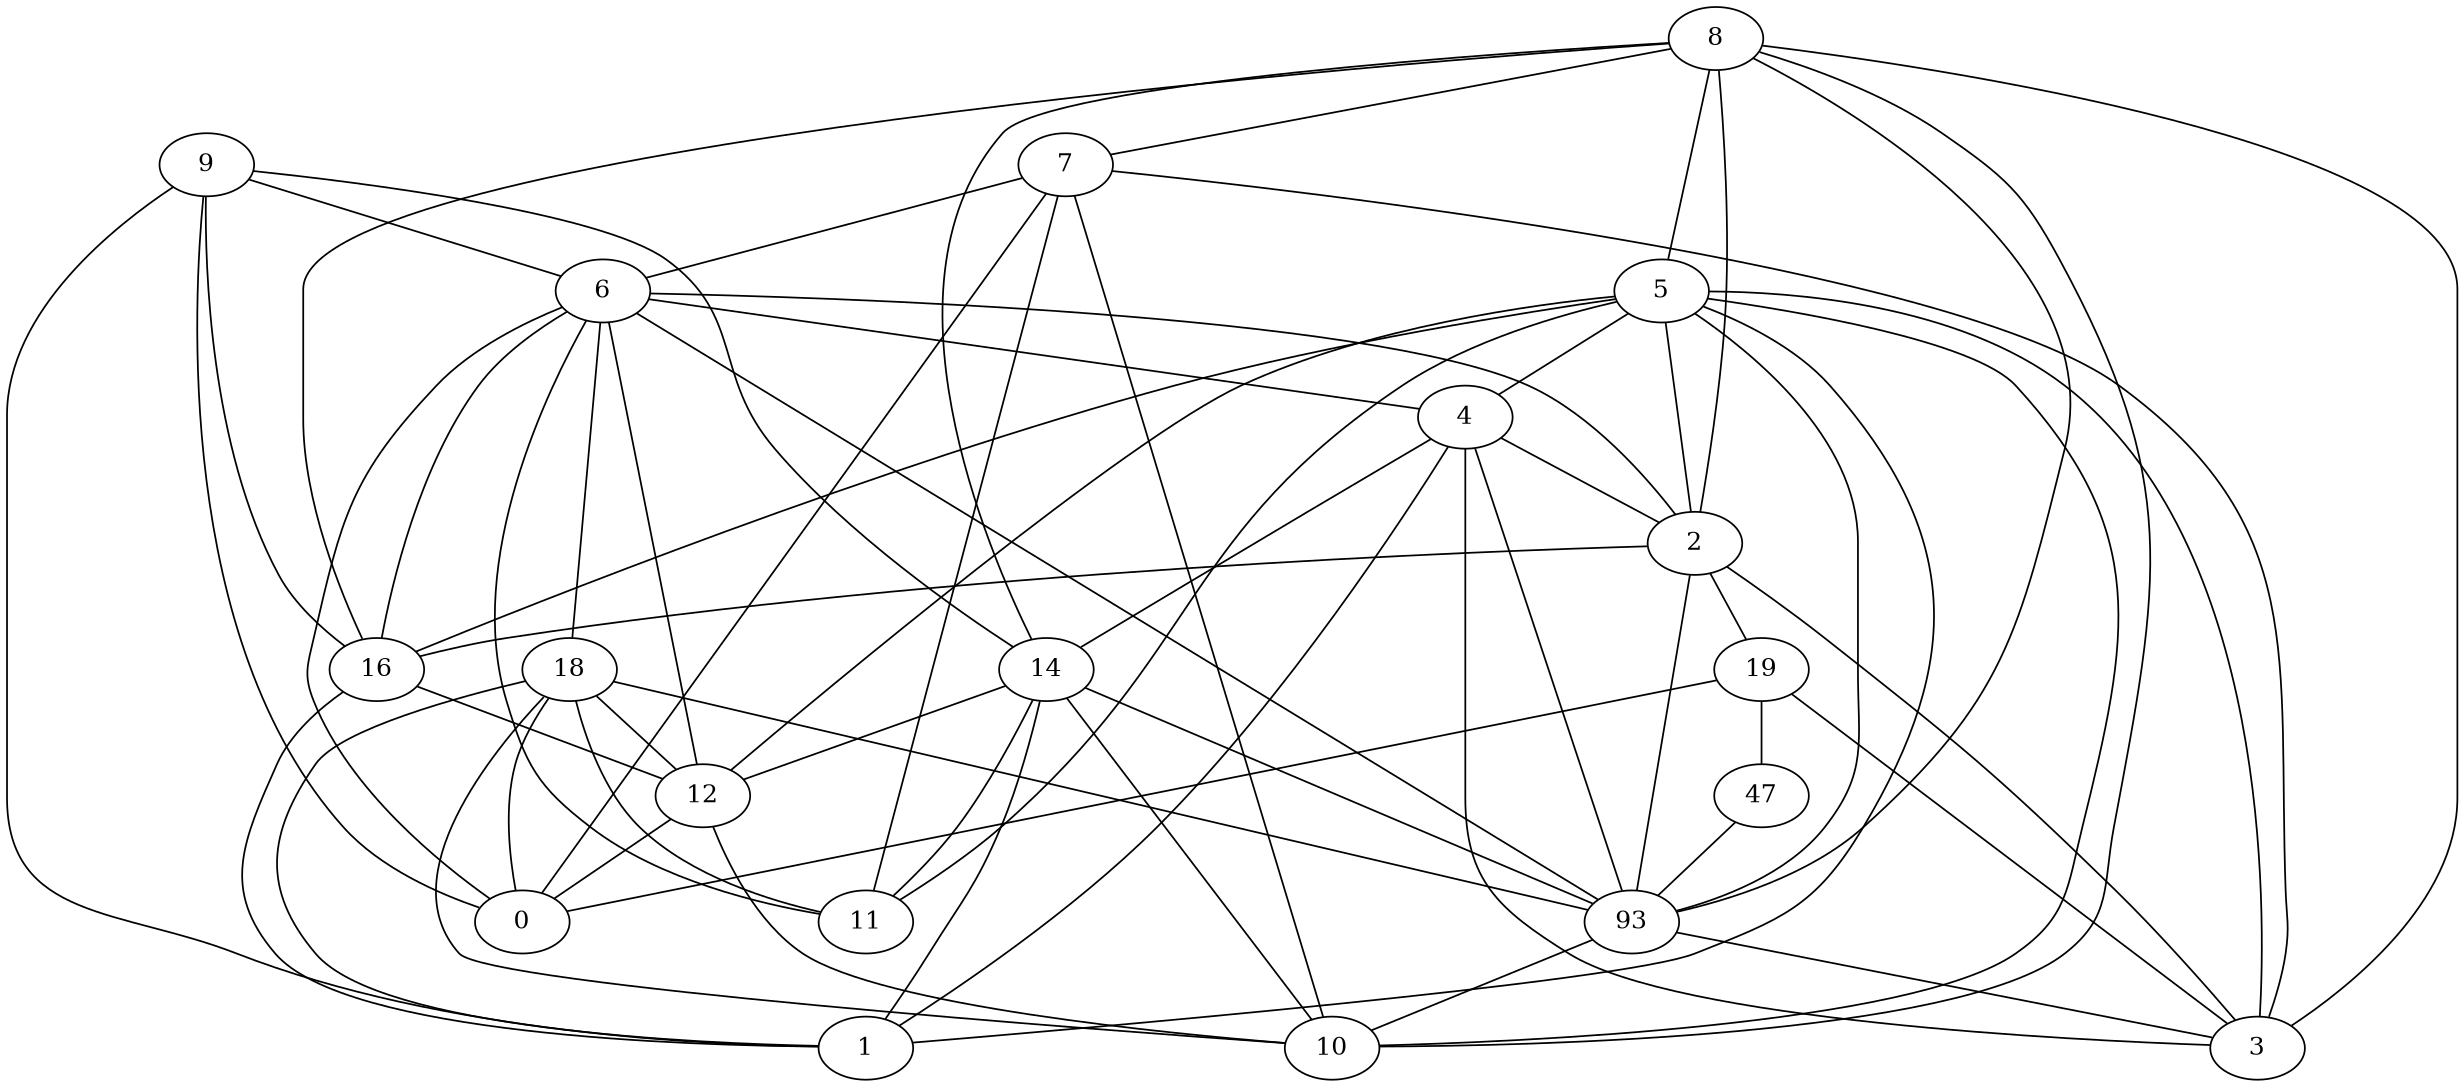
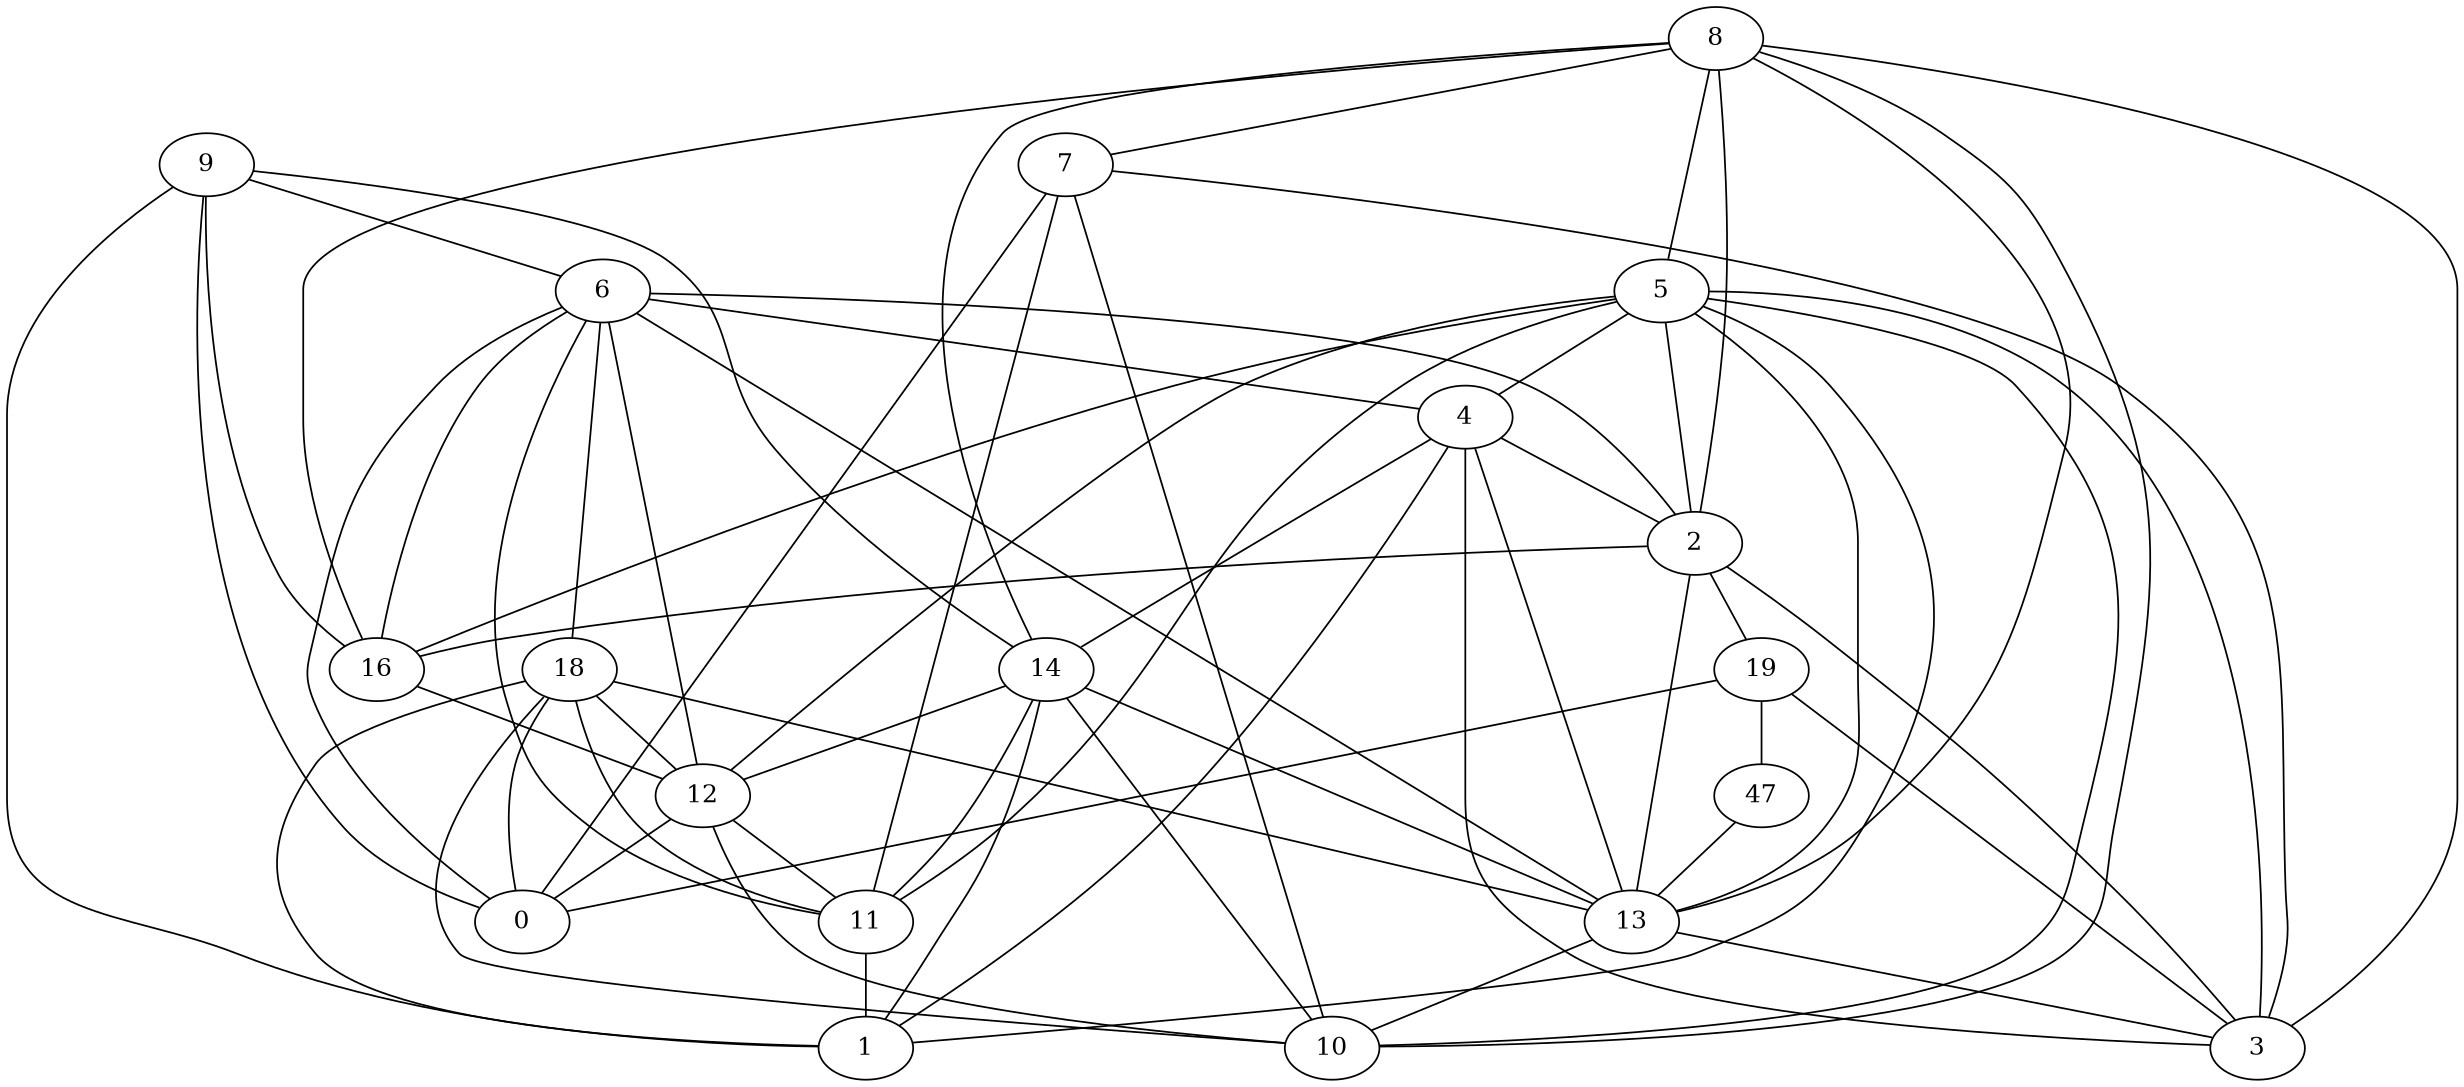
edge "7" -- "6": removed
edge "12" -- "11": added
node "93": label "93" -> "13"
edge "16" -- "1": now "11" -- "1"
